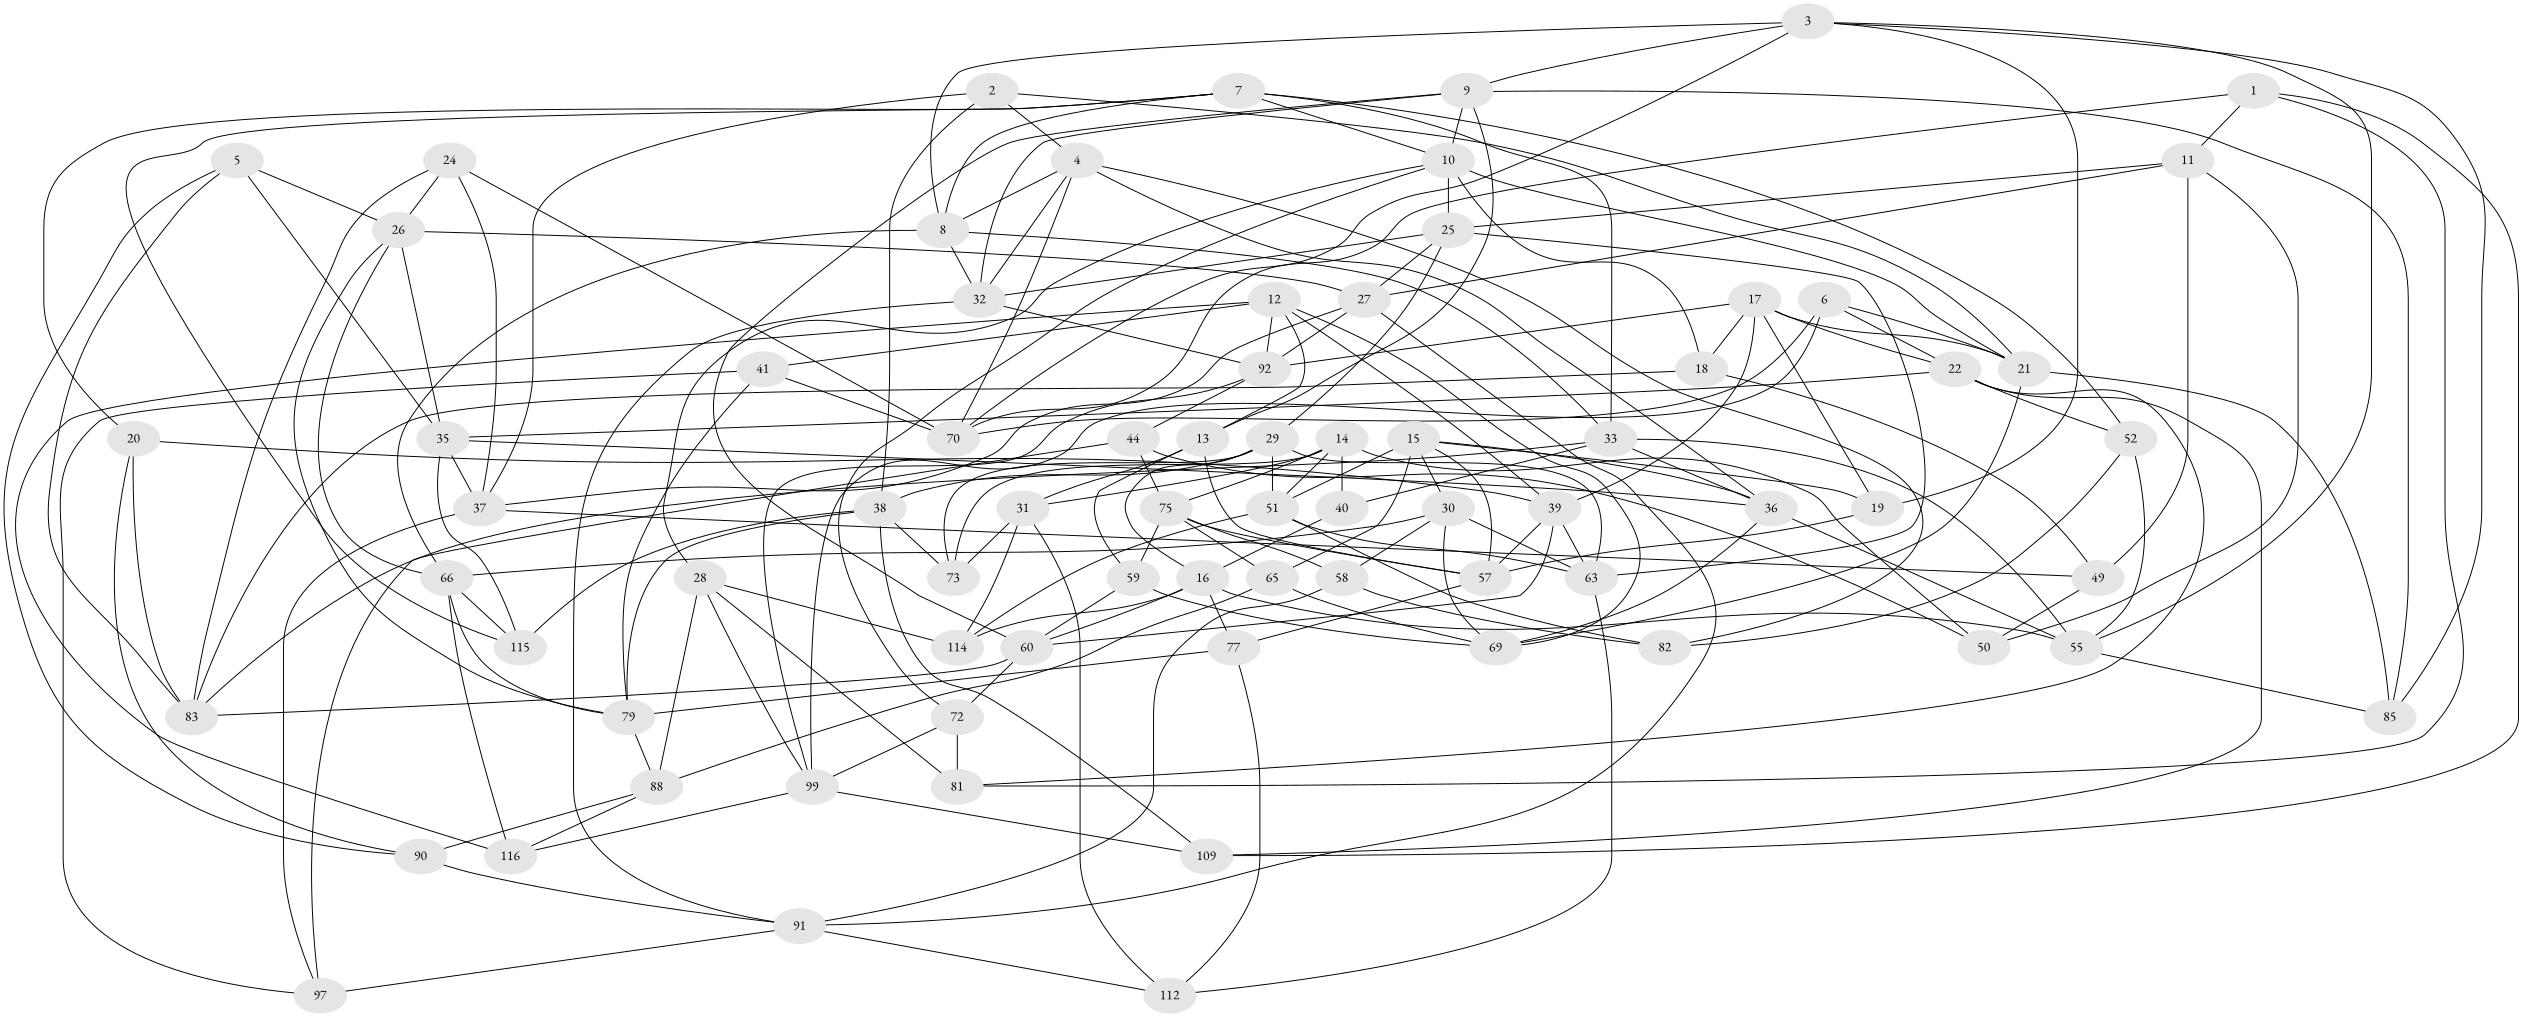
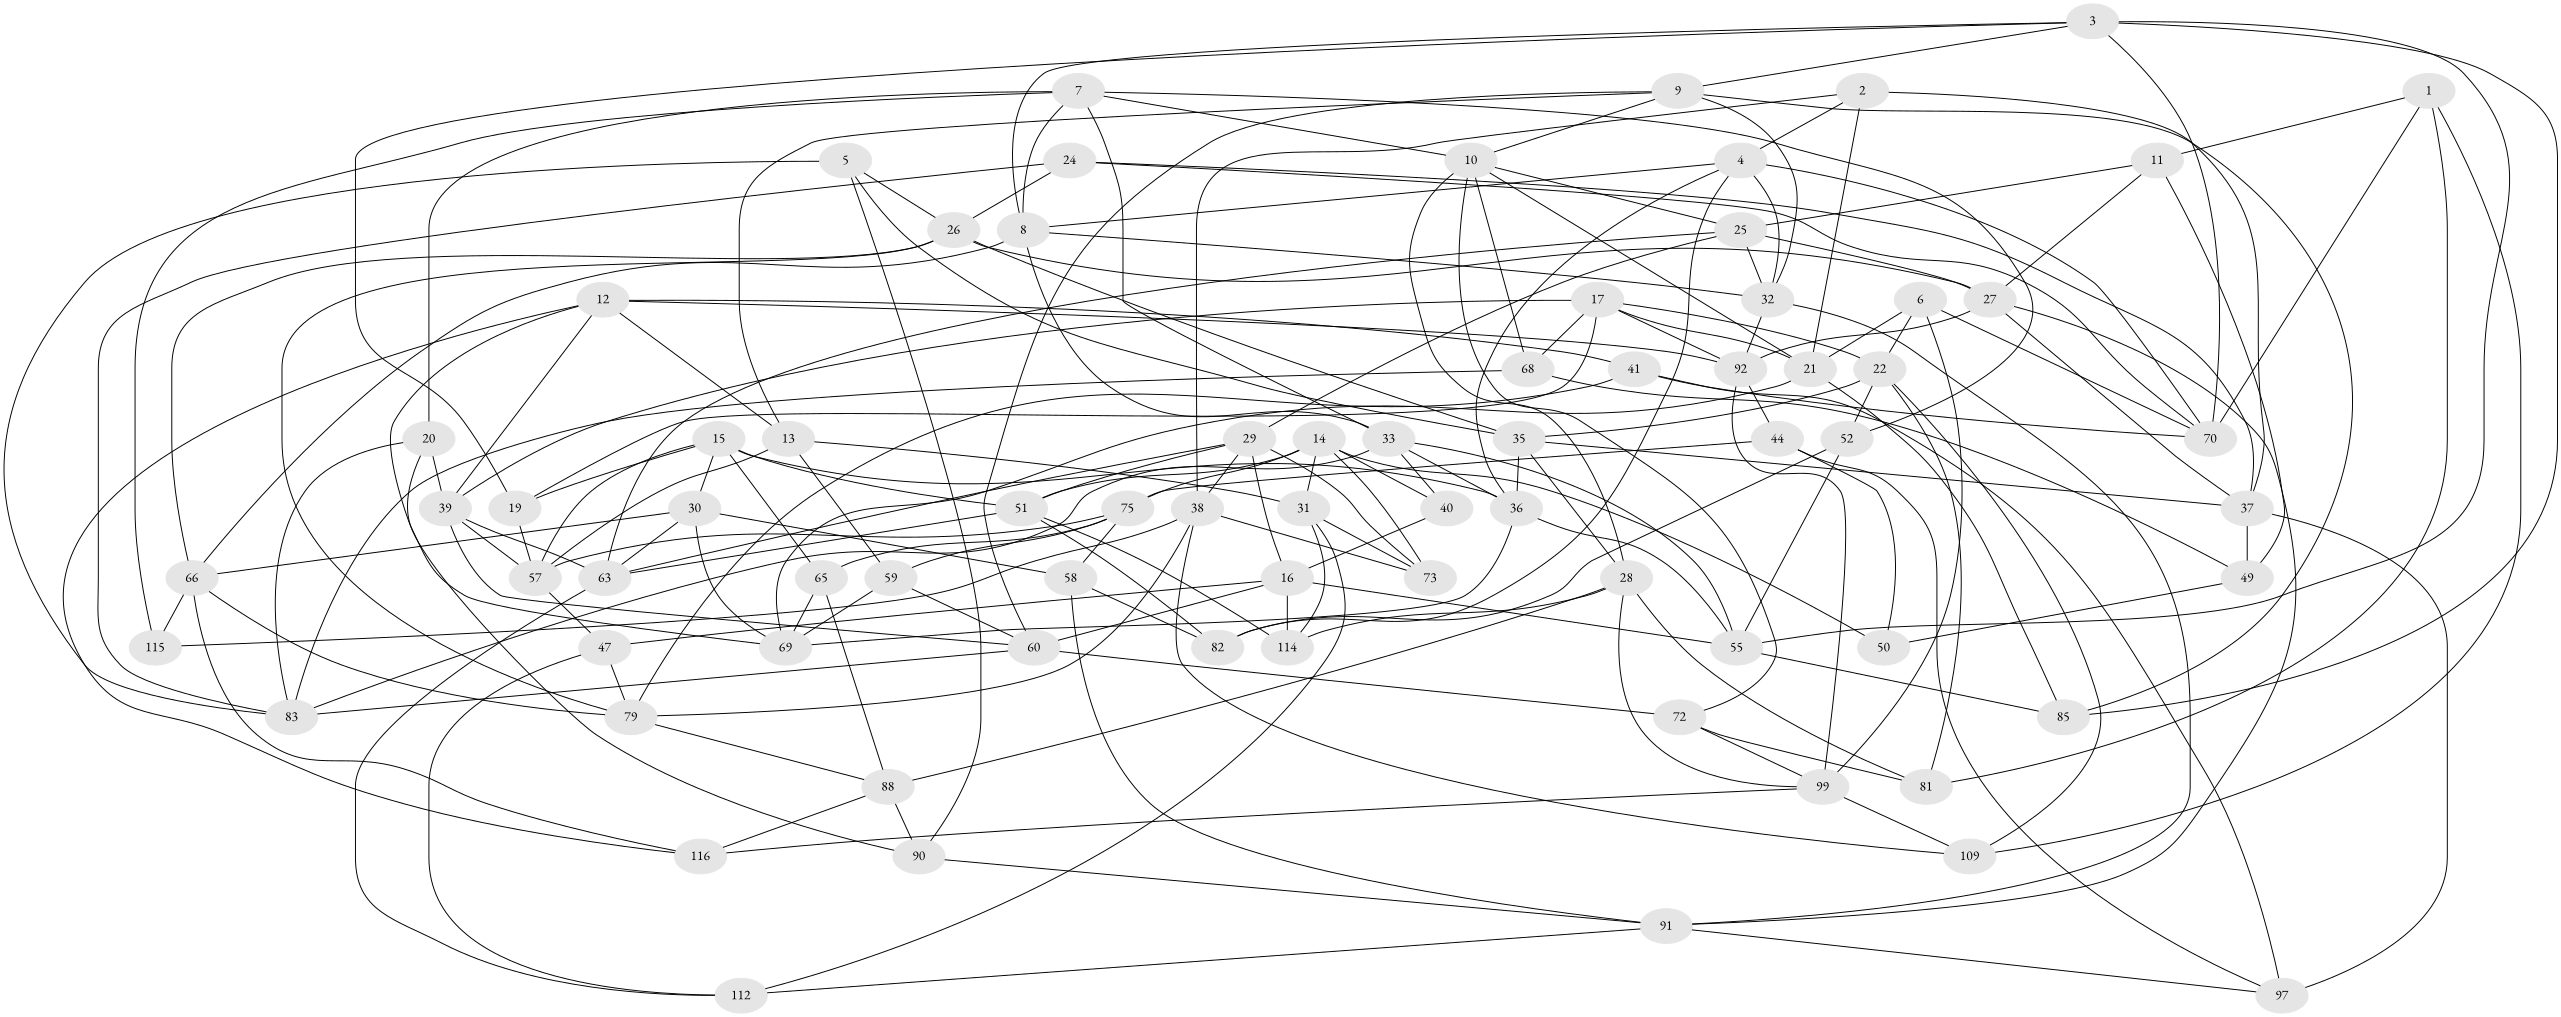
node "18": label "18" -> "68"
edge "11" -- "50": removed
edge "35" -- "115": now "35" -- "28"
node "77": label "77" -> "47"
